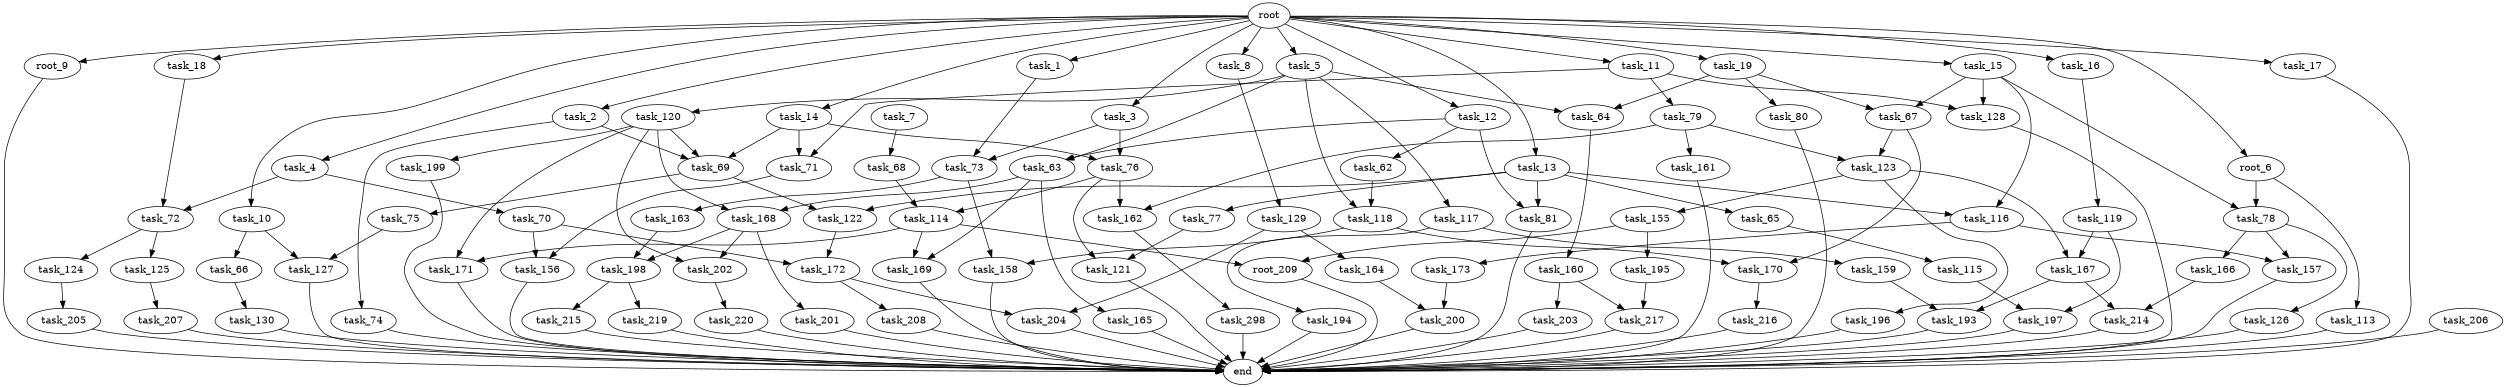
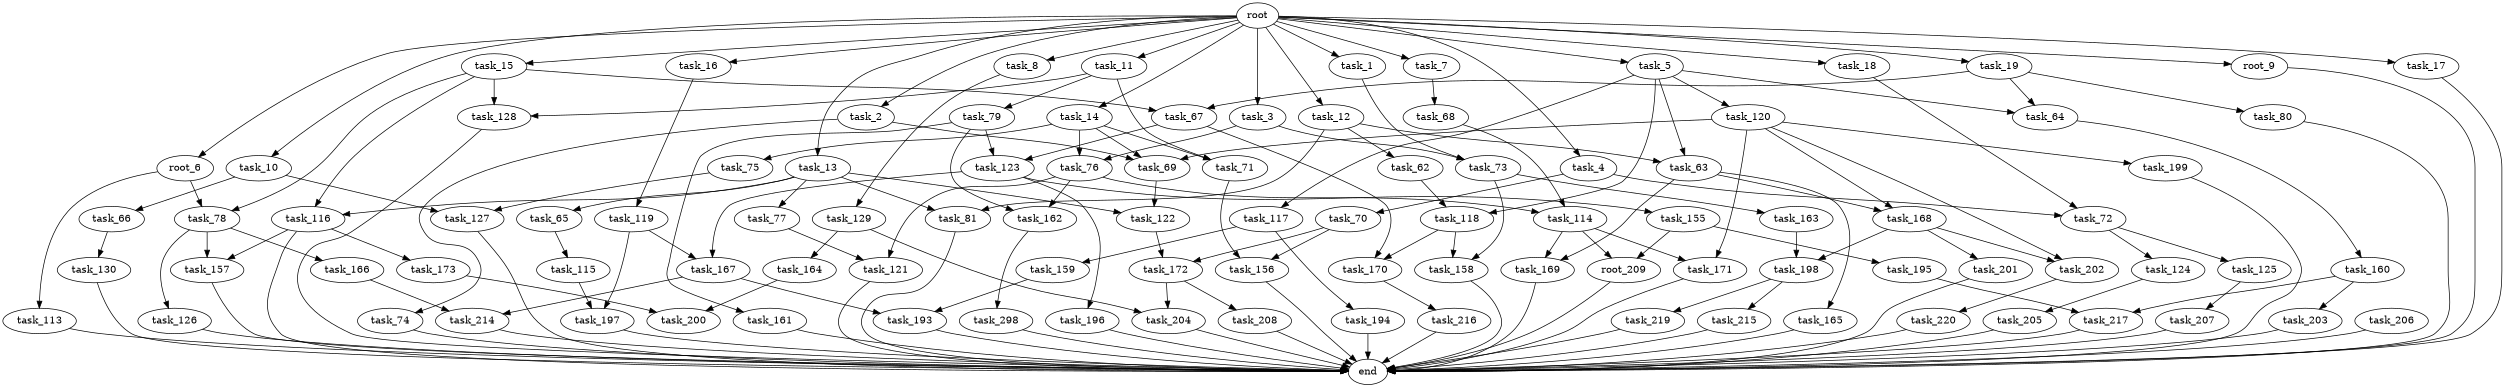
edge "root" -> "task_7": added
edge "task_69" -> "task_75": now "task_14" -> "task_75"
edge "task_200" -> "end": now "task_116" -> "end"
